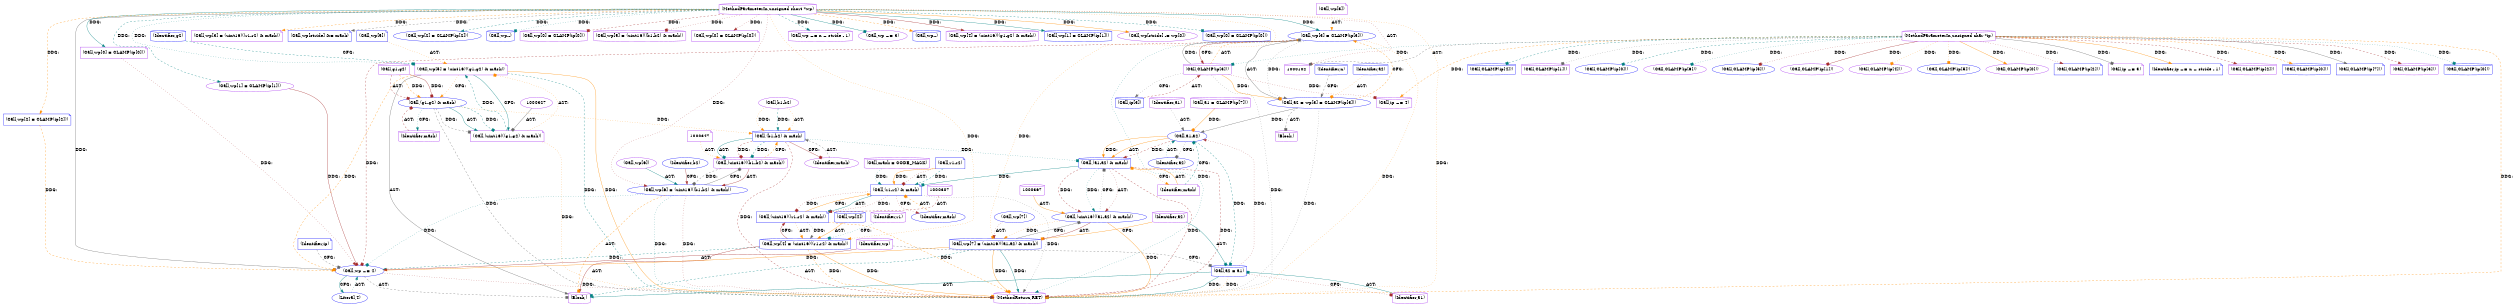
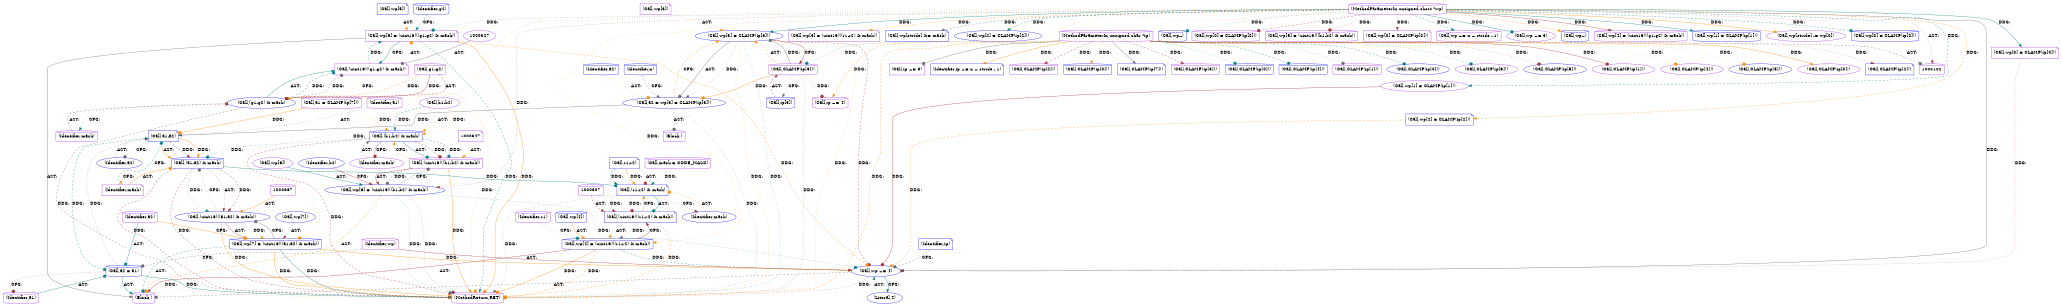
edge "(Call,wp[5] = (uint16)((g1-g2) & mask))" -> "(Call,(g1-g2) & mask)": now "(Call,(uint16)((g1-g2) & mask))" -> "(Call,(g1-g2) & mask)"
node "(Call,a1-a2)": shape ellipse -> note
edge "(Call,wp[6] = (uint16)((b1-b2) & mask))" -> "(Call,(uint16)((b1-b2) & mask))": style solid -> dashed
edge "(Call,(uint16)((b1-b2) & mask))" -> "(MethodReturn,RET)": added, label "DDG:"
